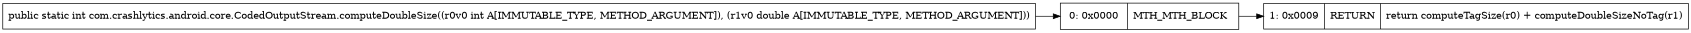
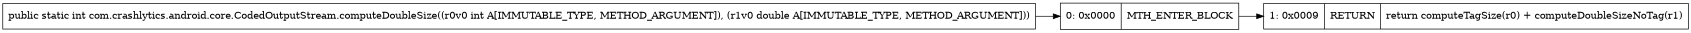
node "0: 0x0000": text "MTH_MTH_BLOCK" -> "MTH_ENTER_BLOCK"
